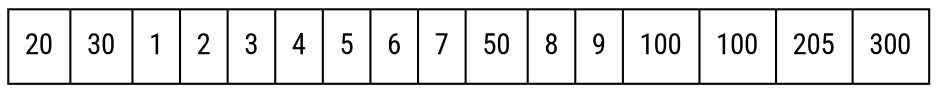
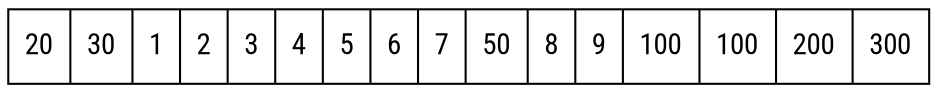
node "20": text "205" -> "200"
